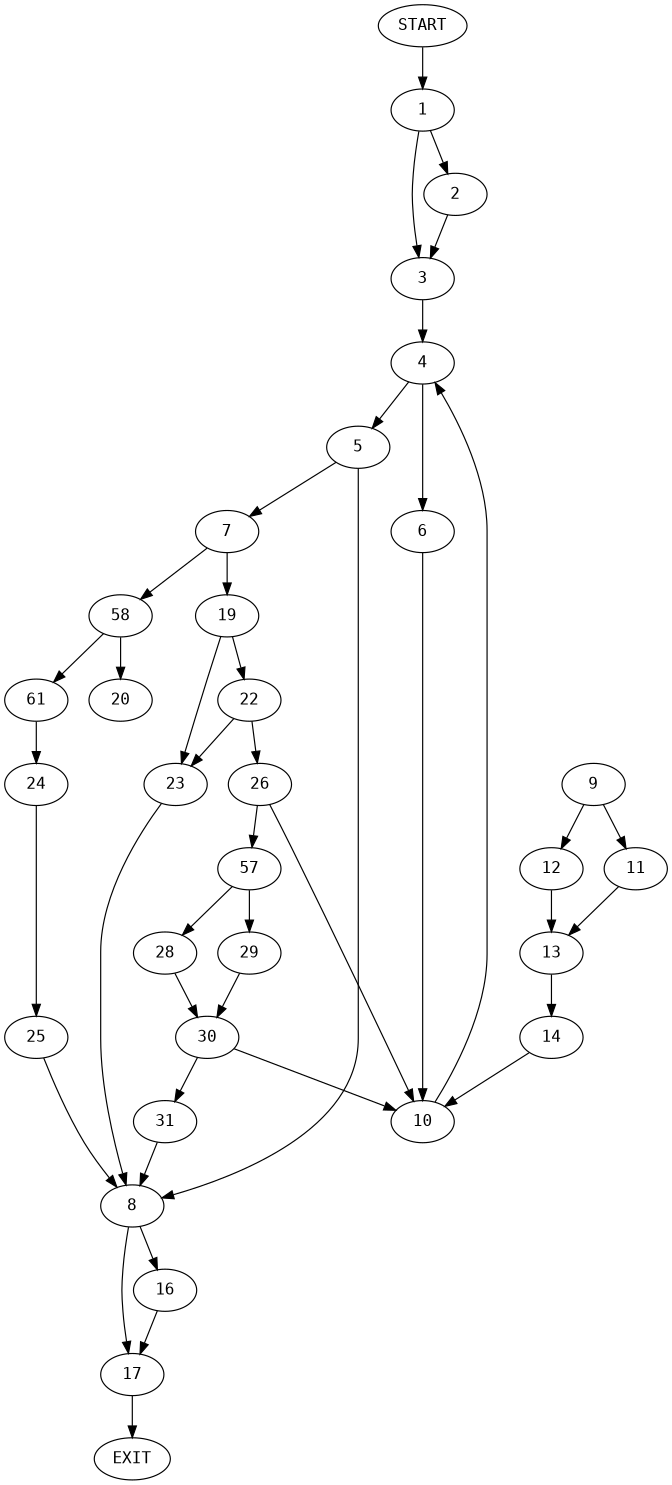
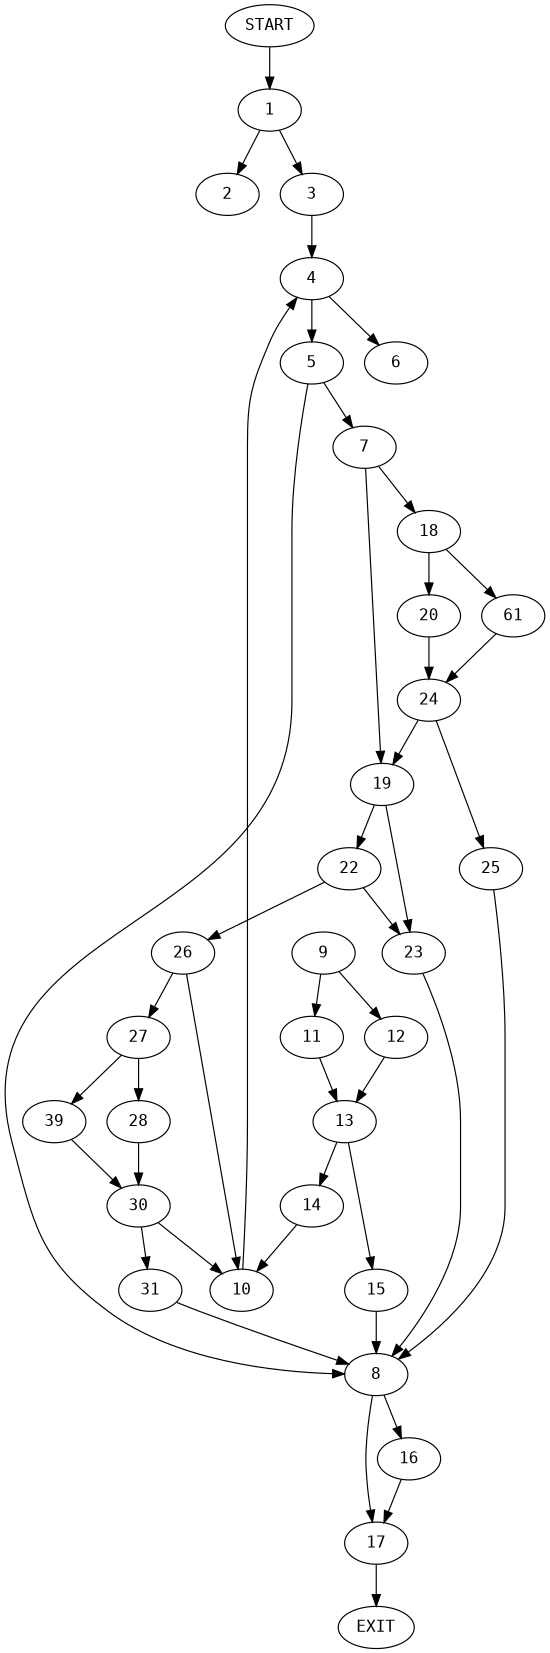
edge "2" -> "3": removed
node "58": label "58" -> "18"
edge "20" -> "24": added
edge "24" -> "19": added
edge "6" -> "10": removed
node "57": label "57" -> "27"
node "29": label "29" -> "39"
node "15": added
